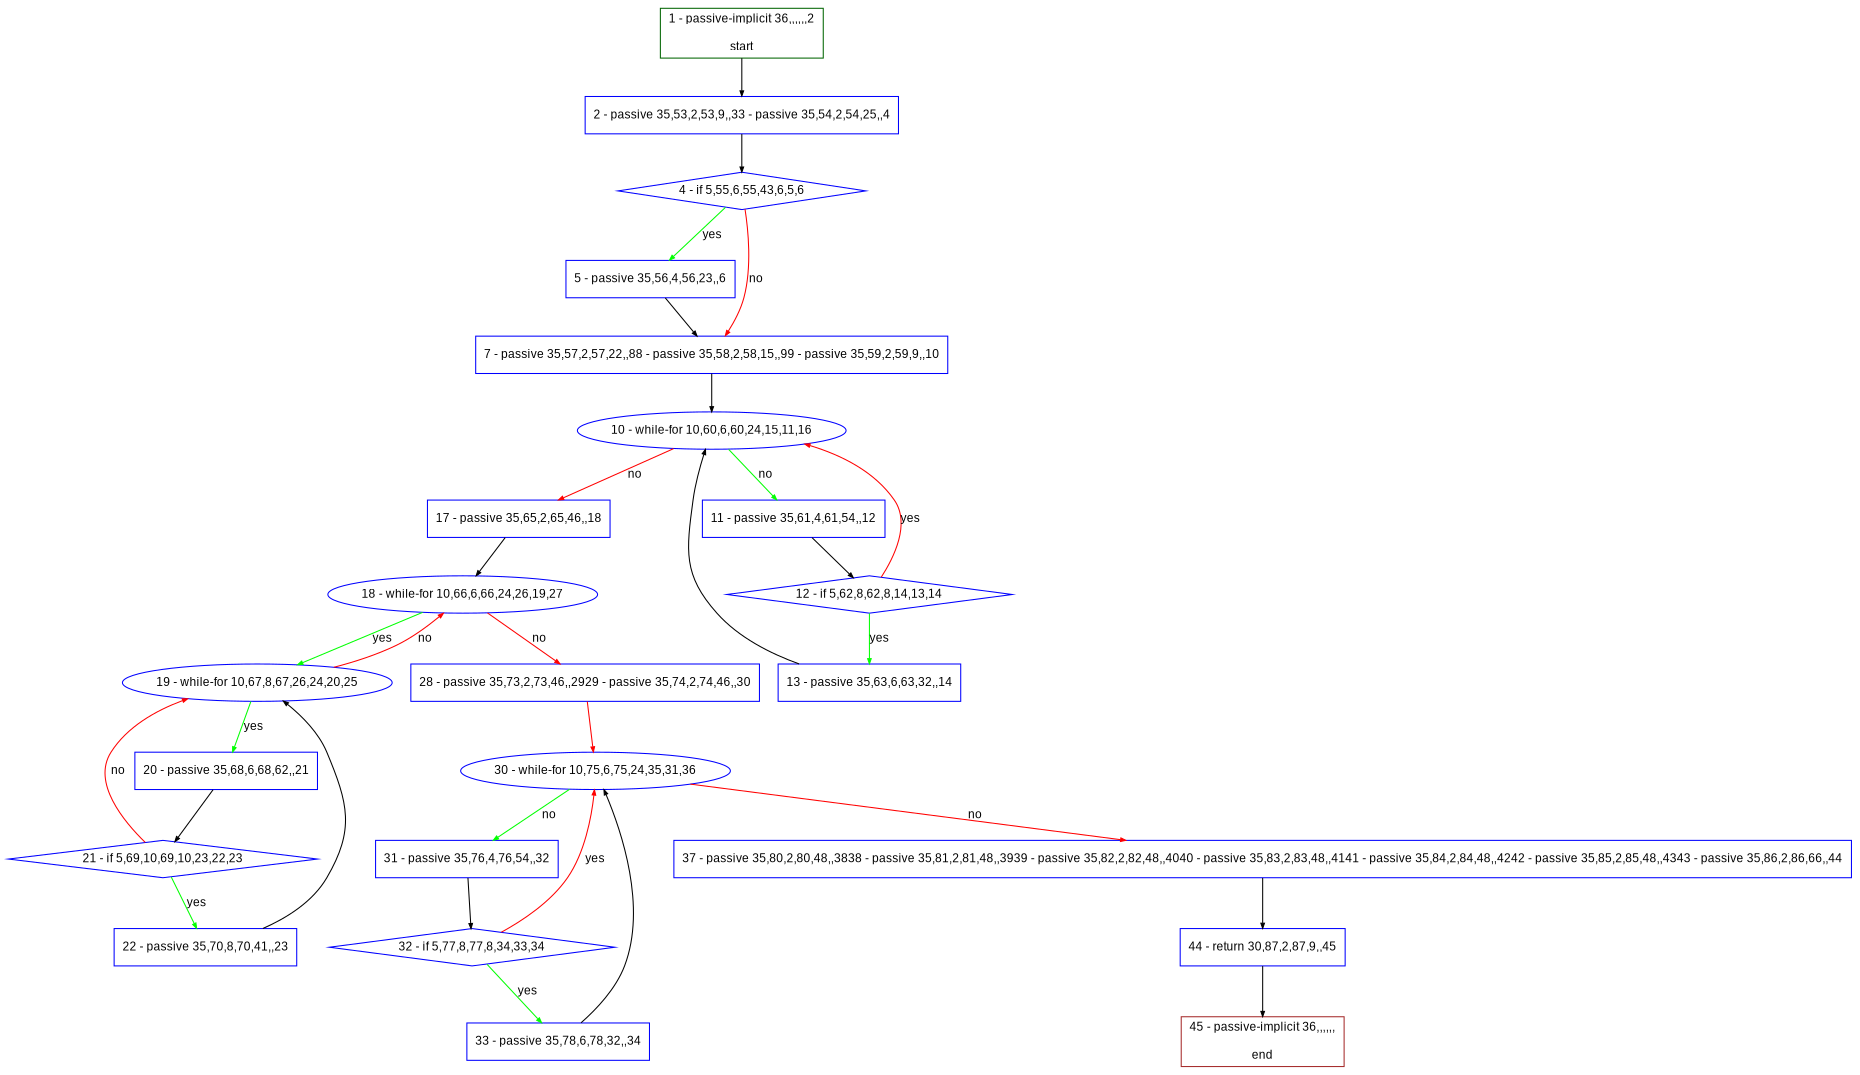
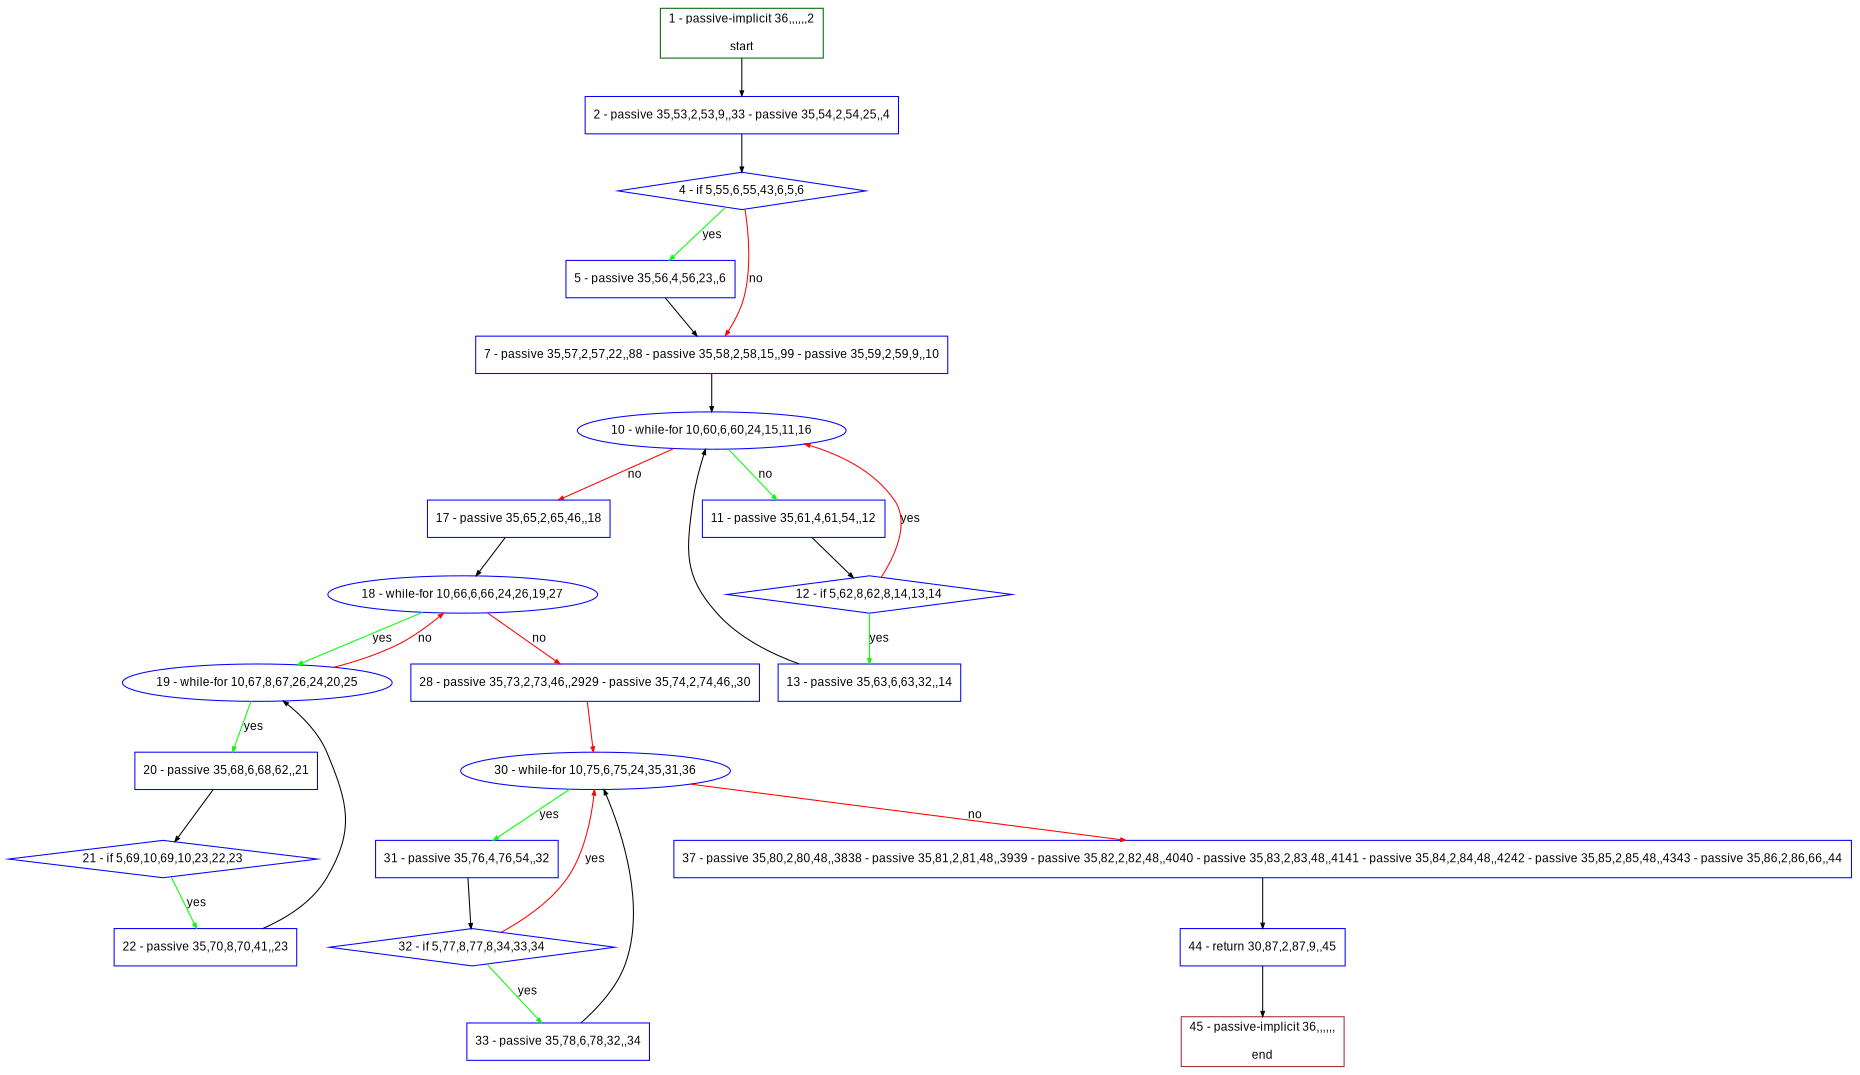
edge "21 - if 5,69,10,69,10,23,22,23" -> "19 - while-for 10,67,8,67,26,24,20,25": removed, label "no"
edge "30 - while-for 10,75,6,75,24,35,31,36" -> "31 - passive 35,76,4,76,54,,32": label "no" -> "yes"
